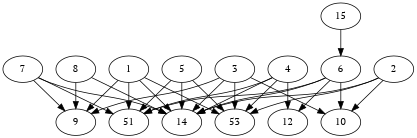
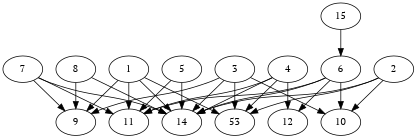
edge "5" -> "53": removed
node "51": label "51" -> "11"
